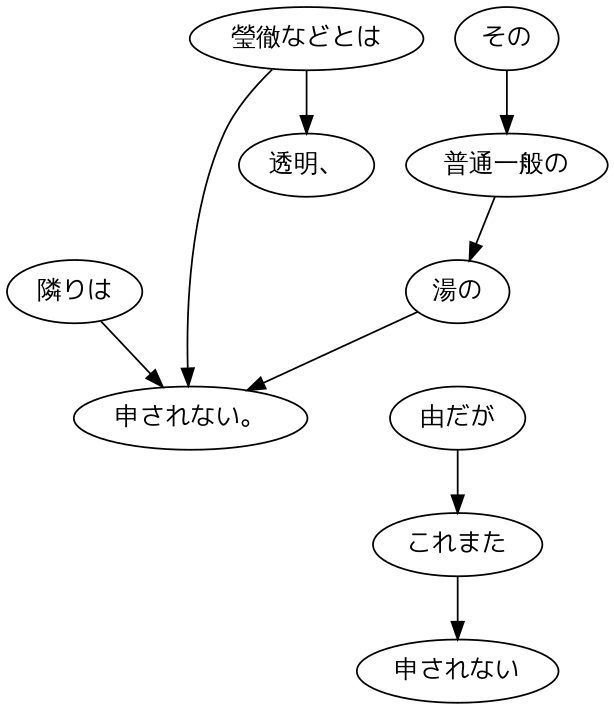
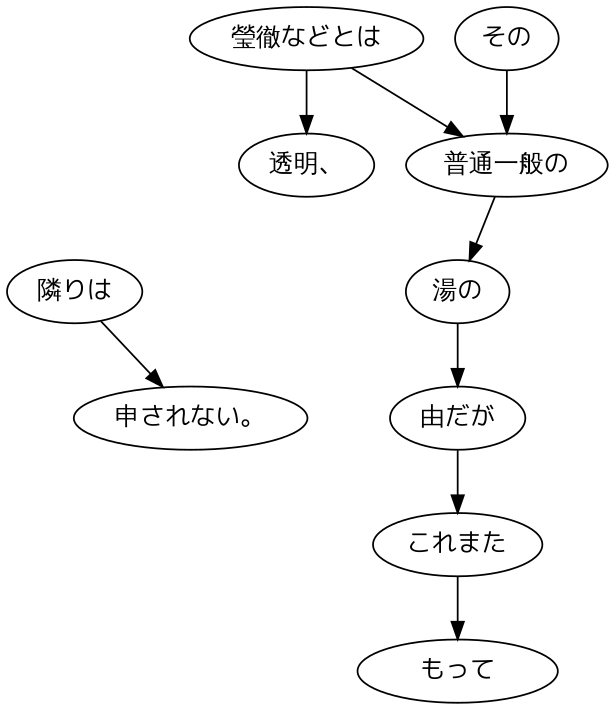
edge "瑩徹などとは" -> "申されない。": now "瑩徹などとは" -> "普通一般の"
edge "湯の" -> "申されない。": now "湯の" -> "由だが"
node "申されない": label "申されない" -> "もって"
